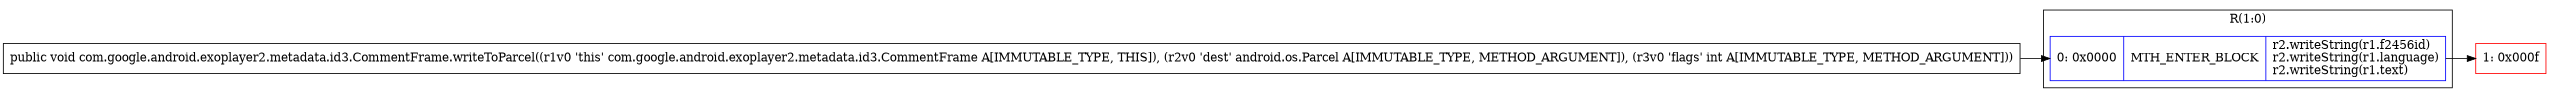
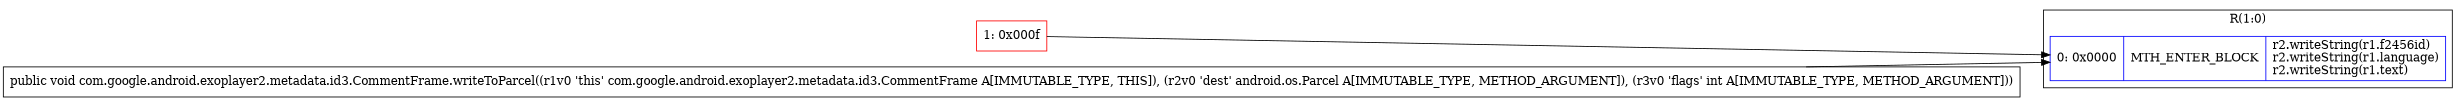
edge "0: 0x0000" -> "1: 0x000f": reversed
